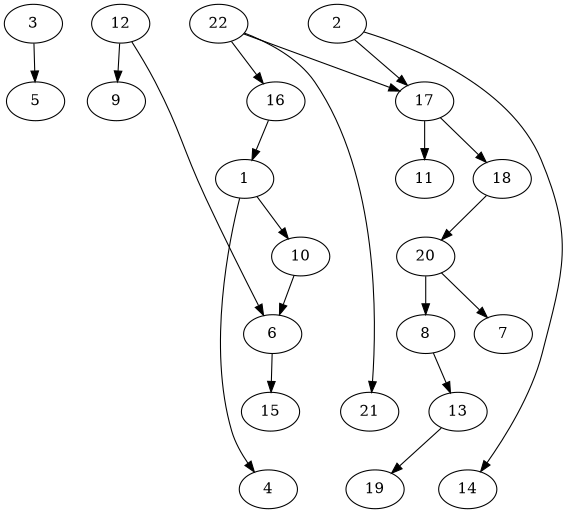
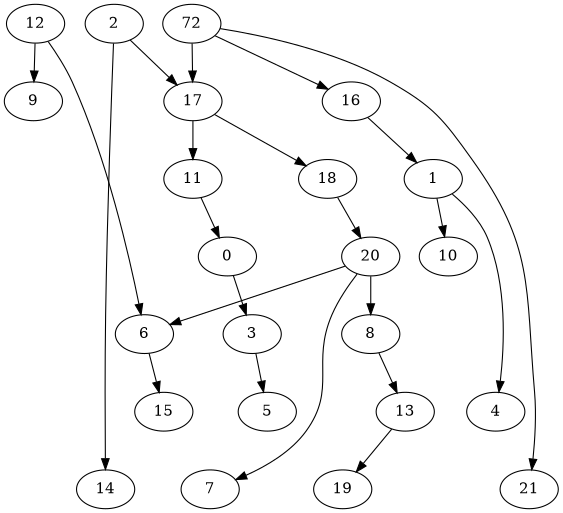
node "22": label "22" -> "72"
node "0": added
edge "10" -> "6": now "20" -> "6"
